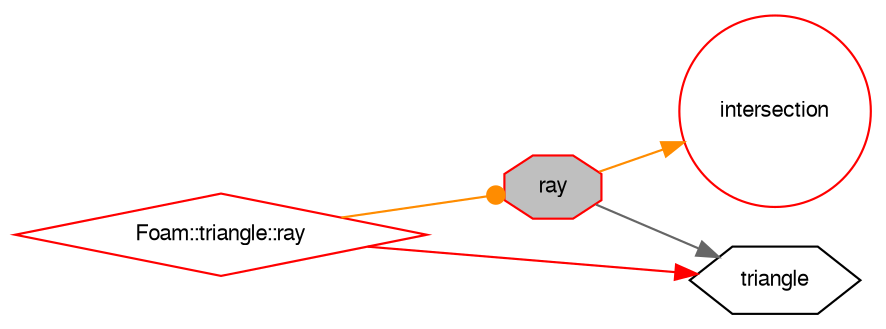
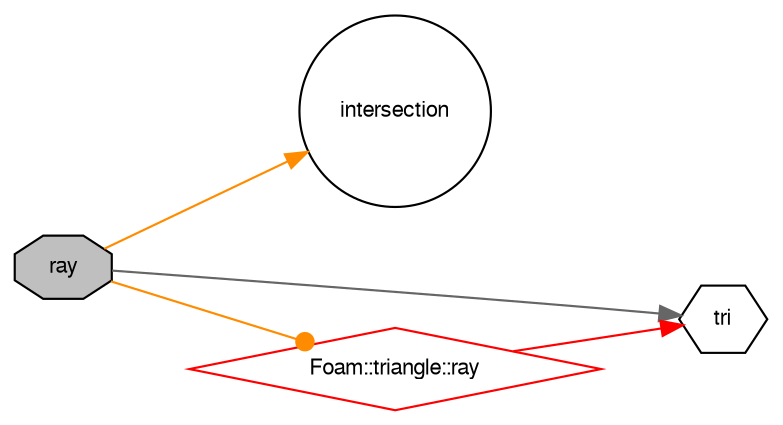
node "intersection": color red -> black
node "ray": color red -> black
edge "Foam::triangle::ray" -> "ray": reversed
node "triangle": label "triangle" -> "tri"
